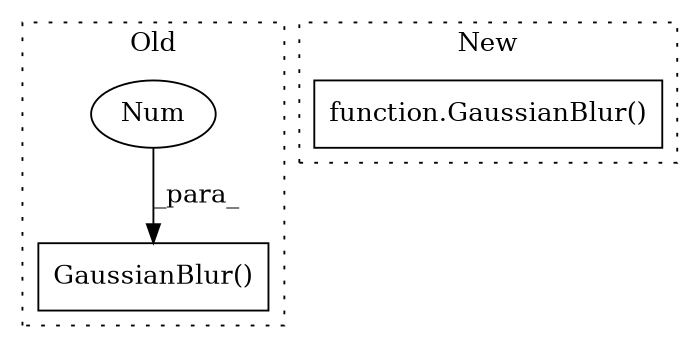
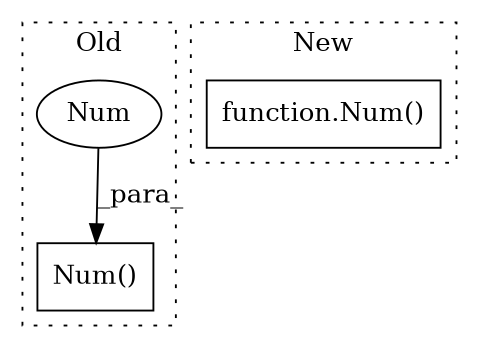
node "function.GaussianBlur()": label "function.GaussianBlur()" -> "function.Num()"
node "GaussianBlur()": label "GaussianBlur()" -> "Num()"
